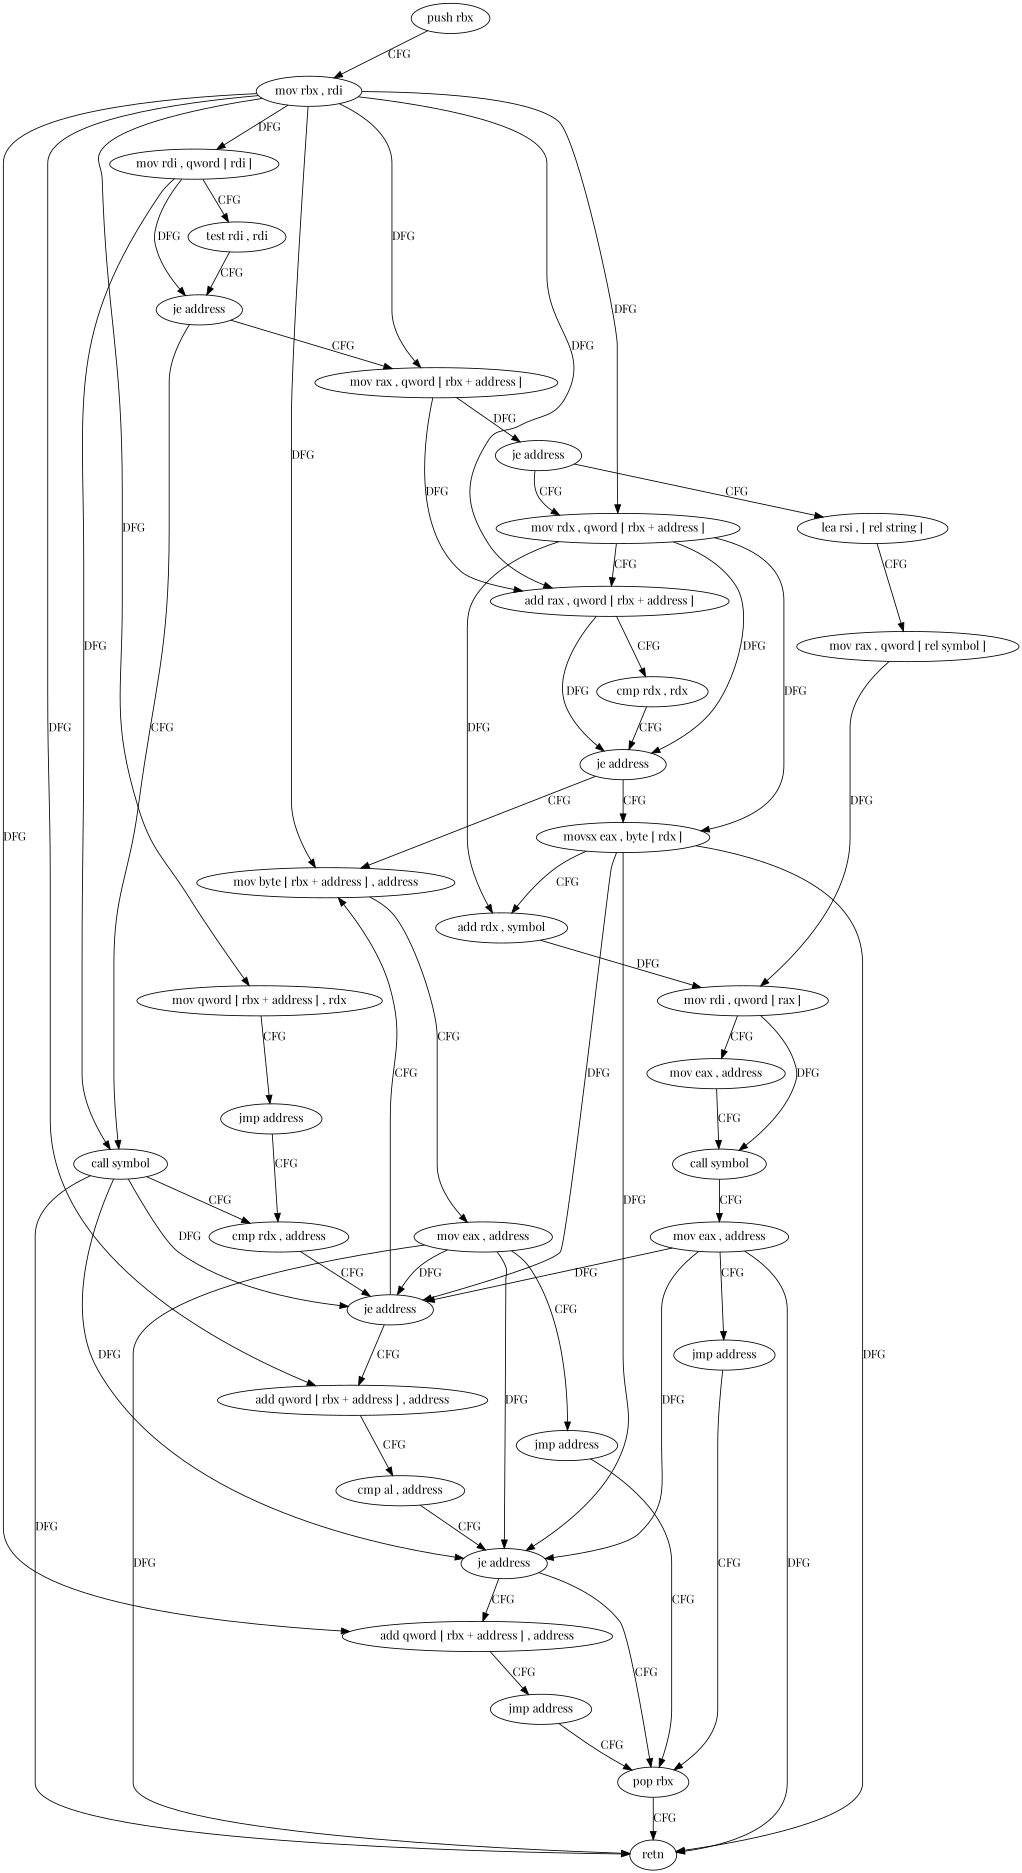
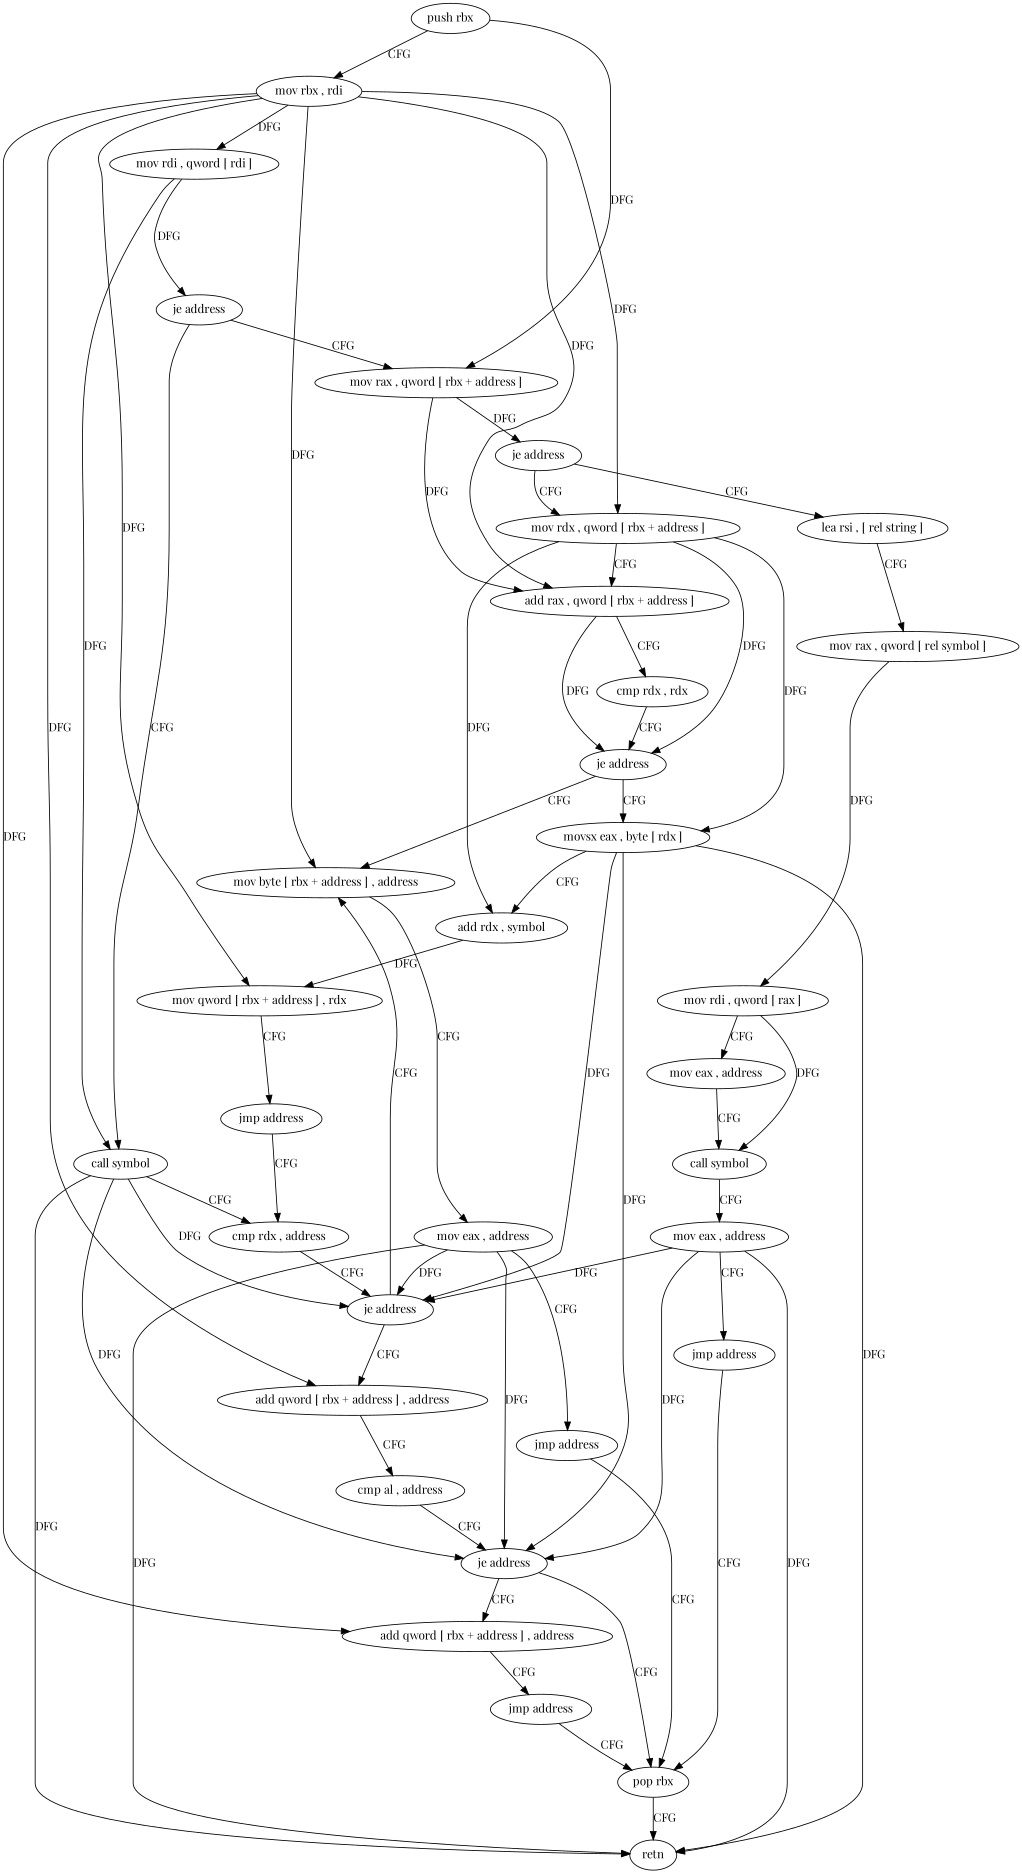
edge "mov rbx , rdi" -> "mov rax , qword [ rbx + address ]": now "push rbx" -> "mov rax , qword [ rbx + address ]"
node "test rdi , rdi": removed
edge "add rdx , symbol" -> "mov rdi , qword [ rax ]": now "add rdx , symbol" -> "mov qword [ rbx + address ] , rdx"
